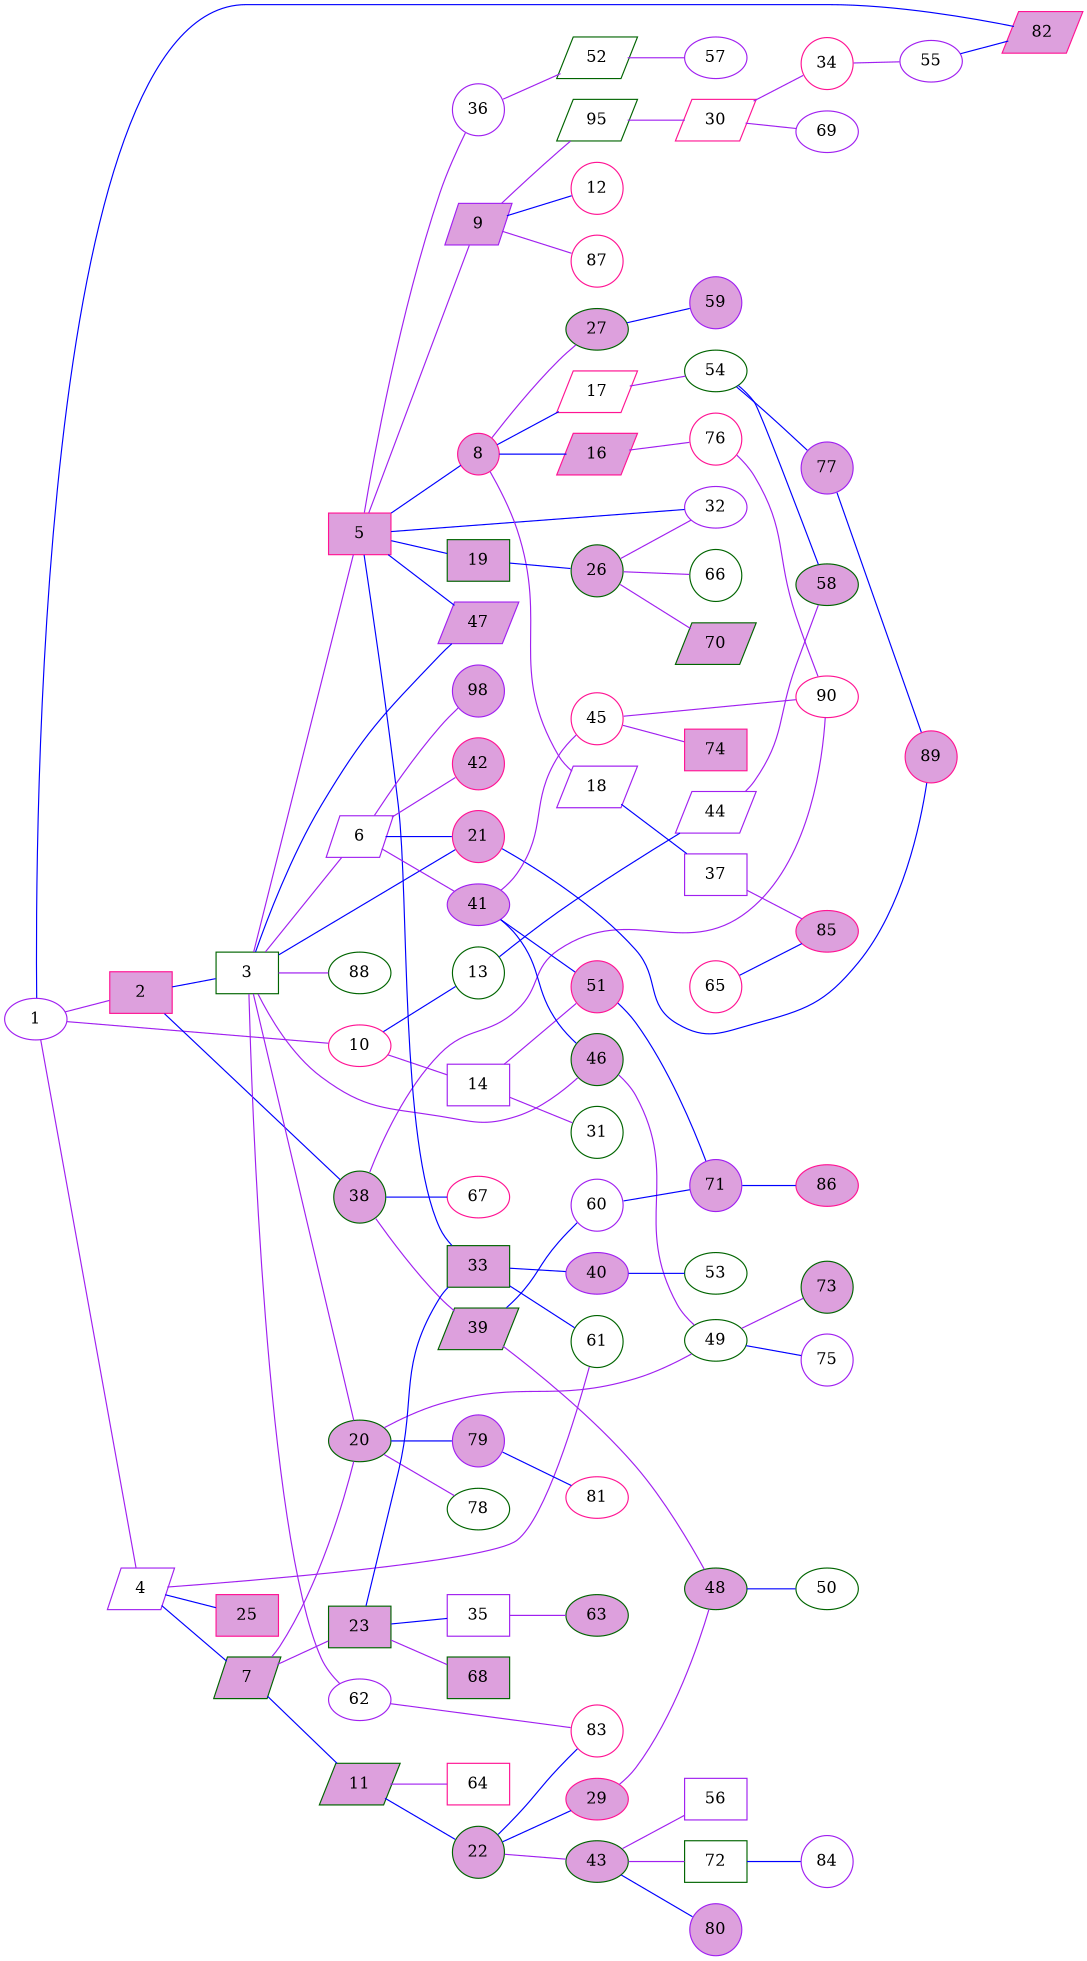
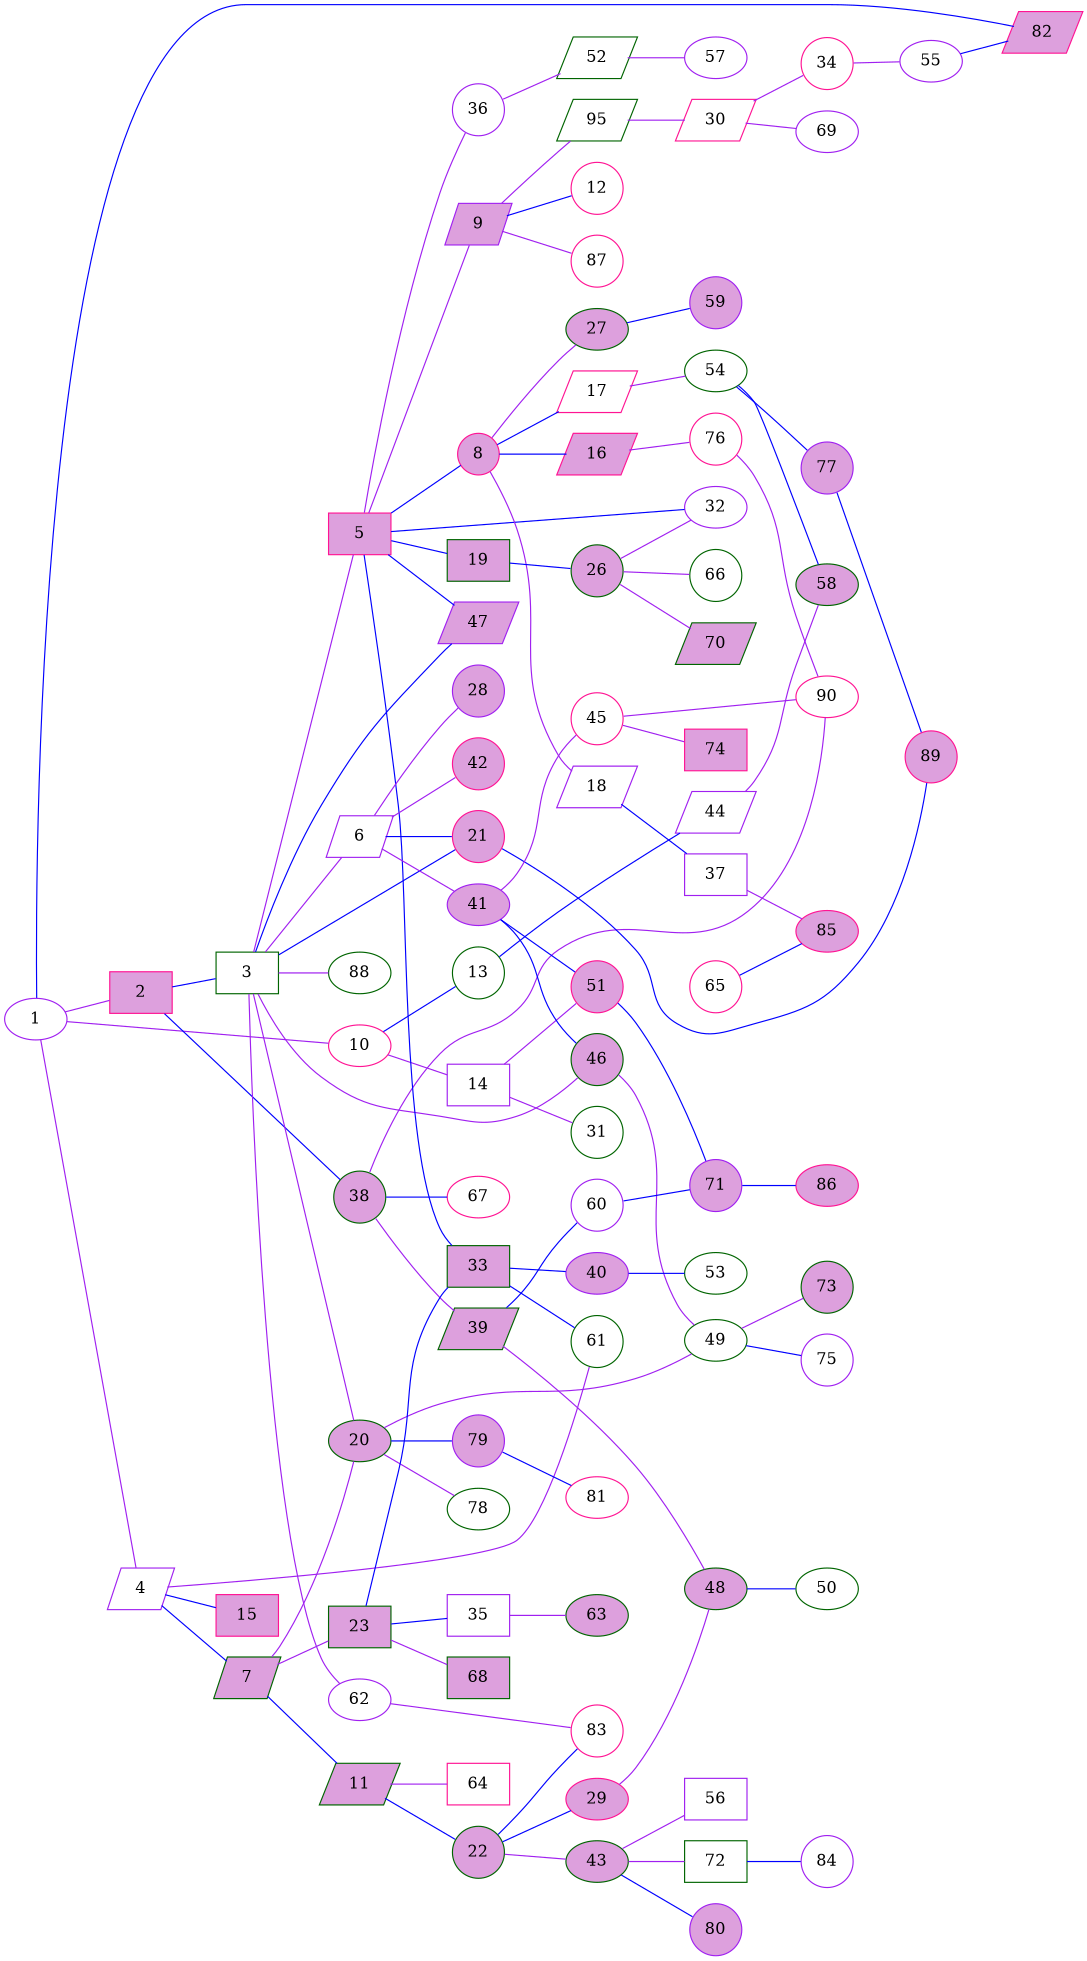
node "98": label "98" -> "28"
node "25": label "25" -> "15"
